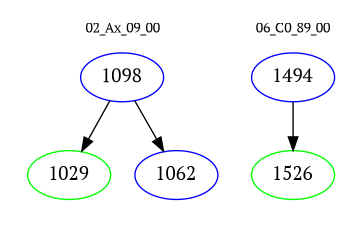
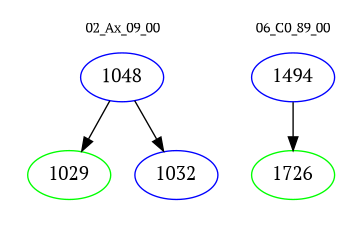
node "1098": label "1098" -> "1048"
node "1062": label "1062" -> "1032"
node "1526": label "1526" -> "1726"
